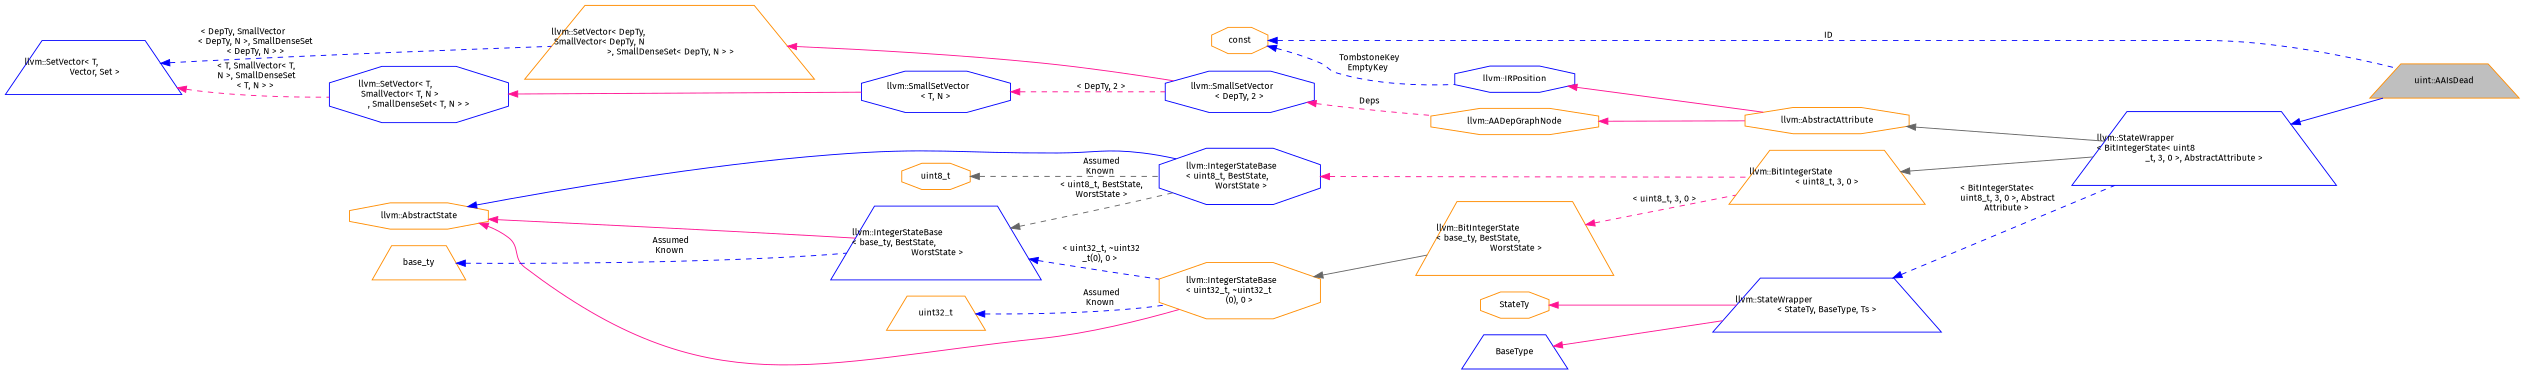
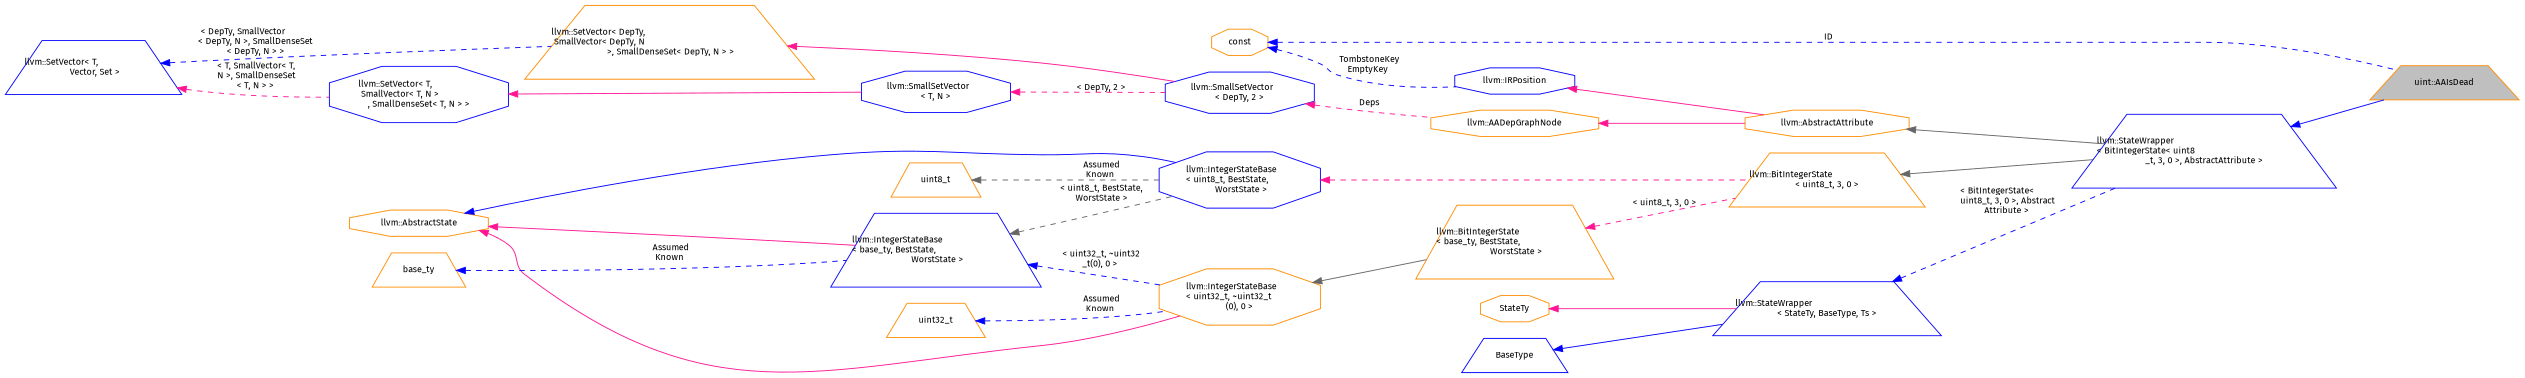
node "uint8_t": shape octagon -> trapezium
edge "llvm::StateWrapper < StateTy, BaseType, Ts >" -> "BaseType": color deeppink -> blue
